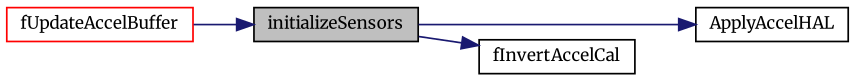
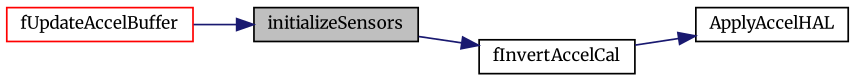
edge "initializeSensors" -> "ApplyAccelHAL": now "fInvertAccelCal" -> "ApplyAccelHAL"
